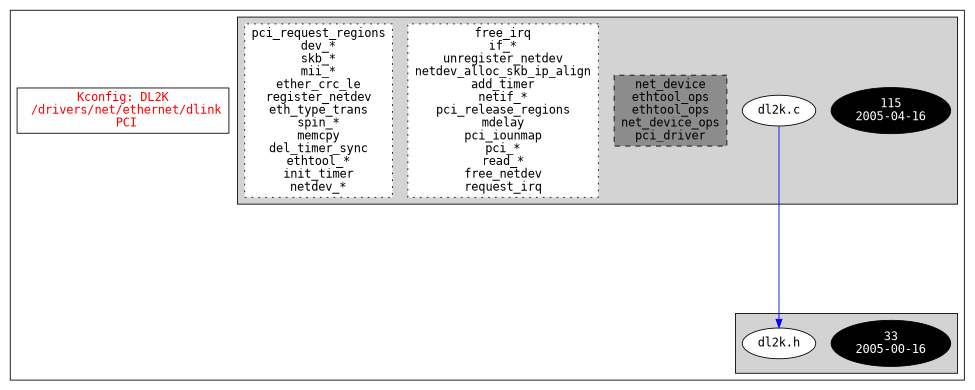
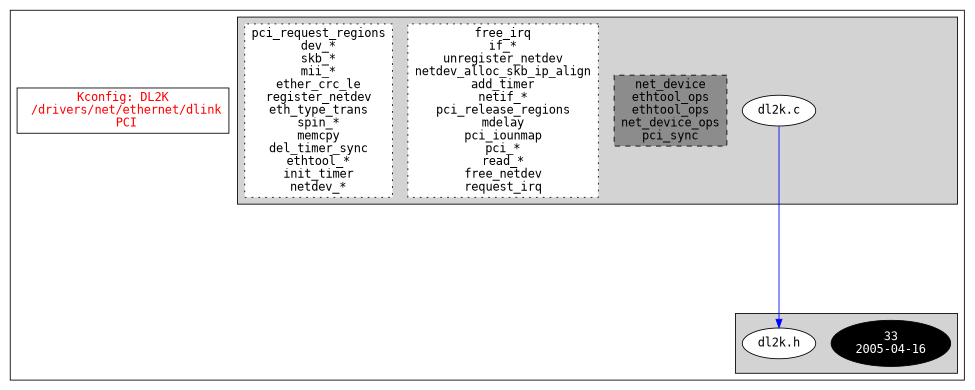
node "net_device ethtool_ops ethtool_ops net_device_ops pci_driver": label "net_device ethtool_ops ethtool_ops net_device_ops pci_driver" -> "net_device ethtool_ops ethtool_ops net_device_ops pci_sync"
node "115 2005-04-16": removed
node "33 2005-00-16": label "33 2005-00-16" -> "33 2005-04-16"
